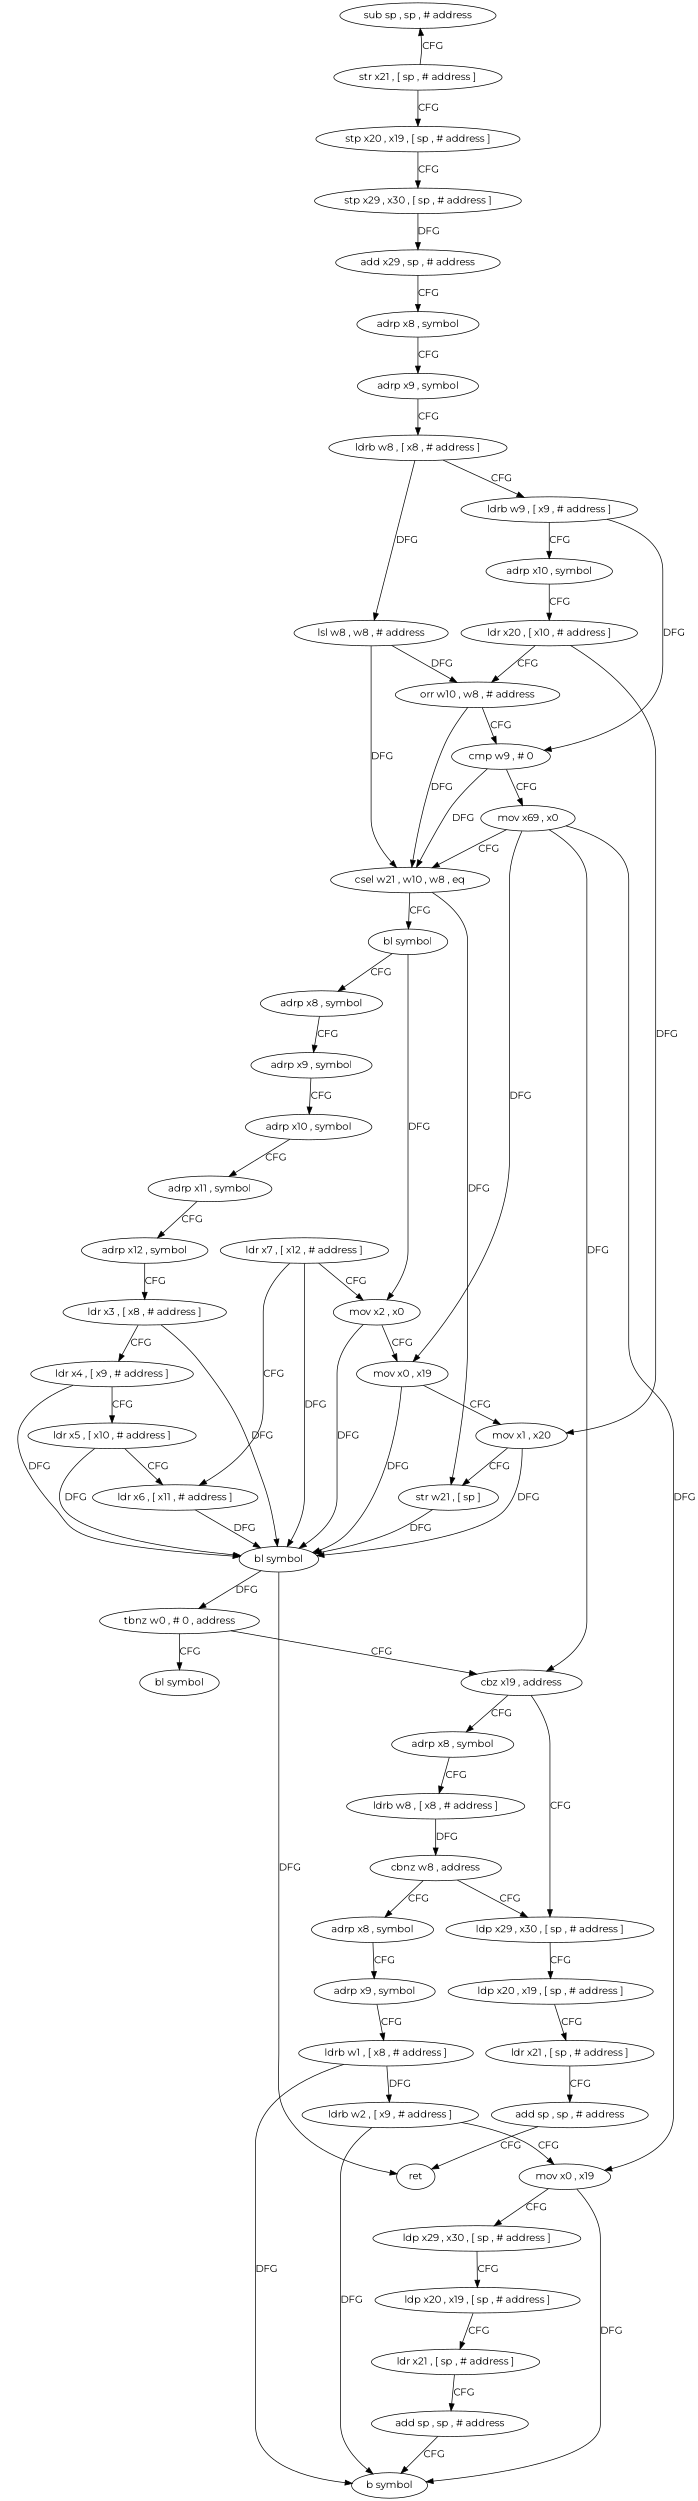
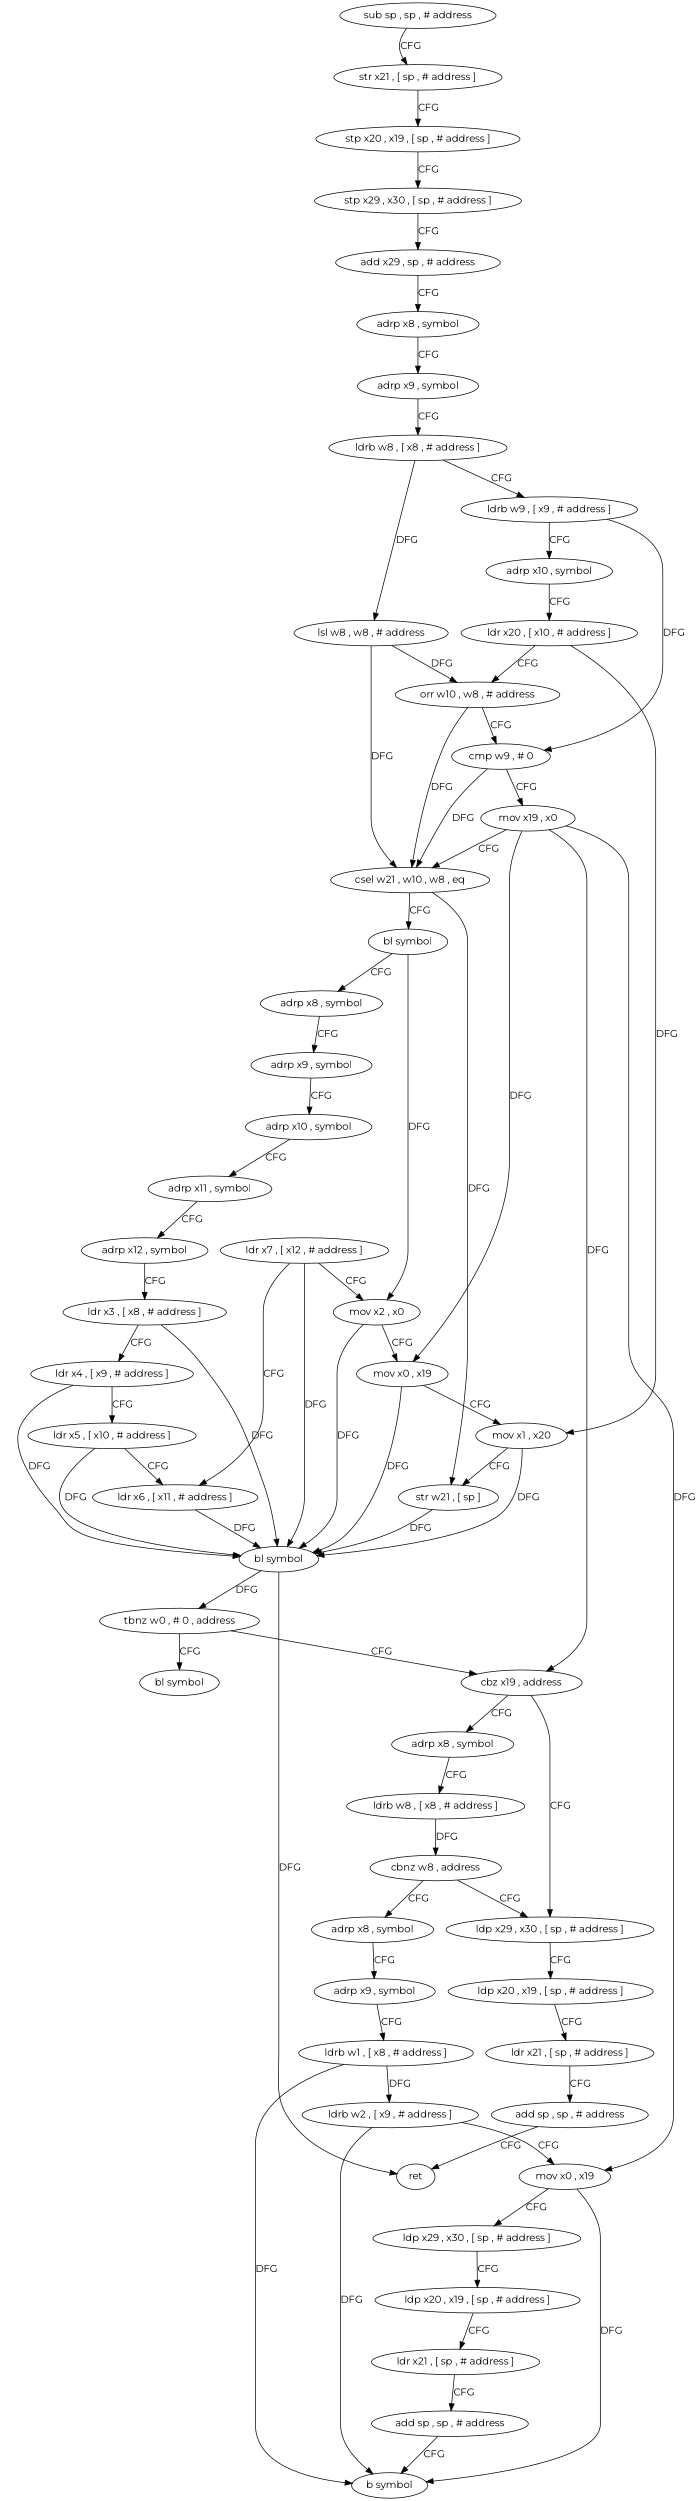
edge "str x21 , [ sp , # address ]" -> "sub sp , sp , # address": reversed
edge "stp x29 , x30 , [ sp , # address ]" -> "add x29 , sp , # address": label "DFG" -> "CFG"
node "mov x69 , x0": label "mov x69 , x0" -> "mov x19 , x0"
